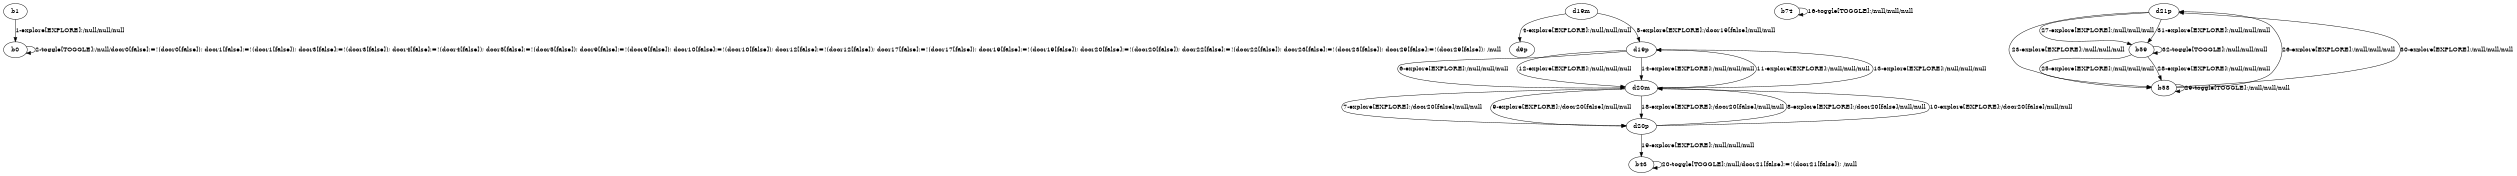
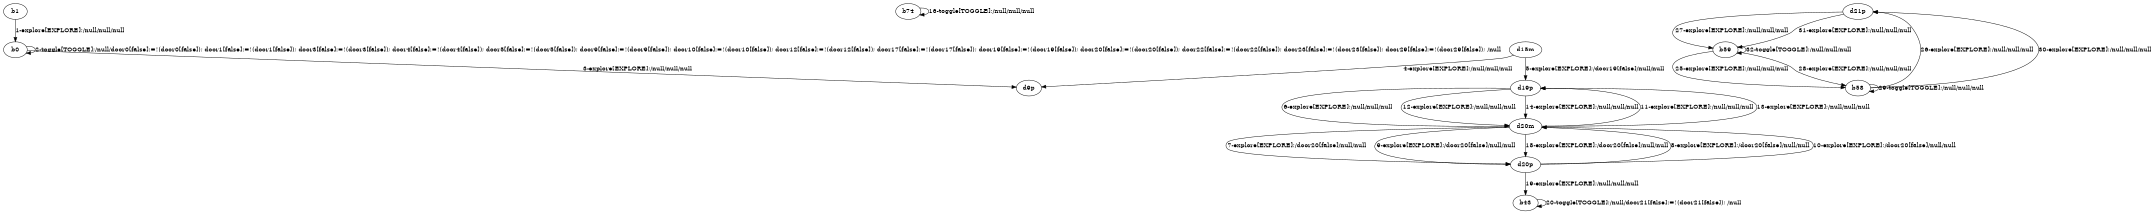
node "d19m": label "d19m" -> "d15m"
edge "d21p" -> "b58": removed, label "23-explore[EXPLORE];/null/null/null"
edge "b0" -> "d9p": added, label "3-explore[EXPLORE];/null/null/null"
